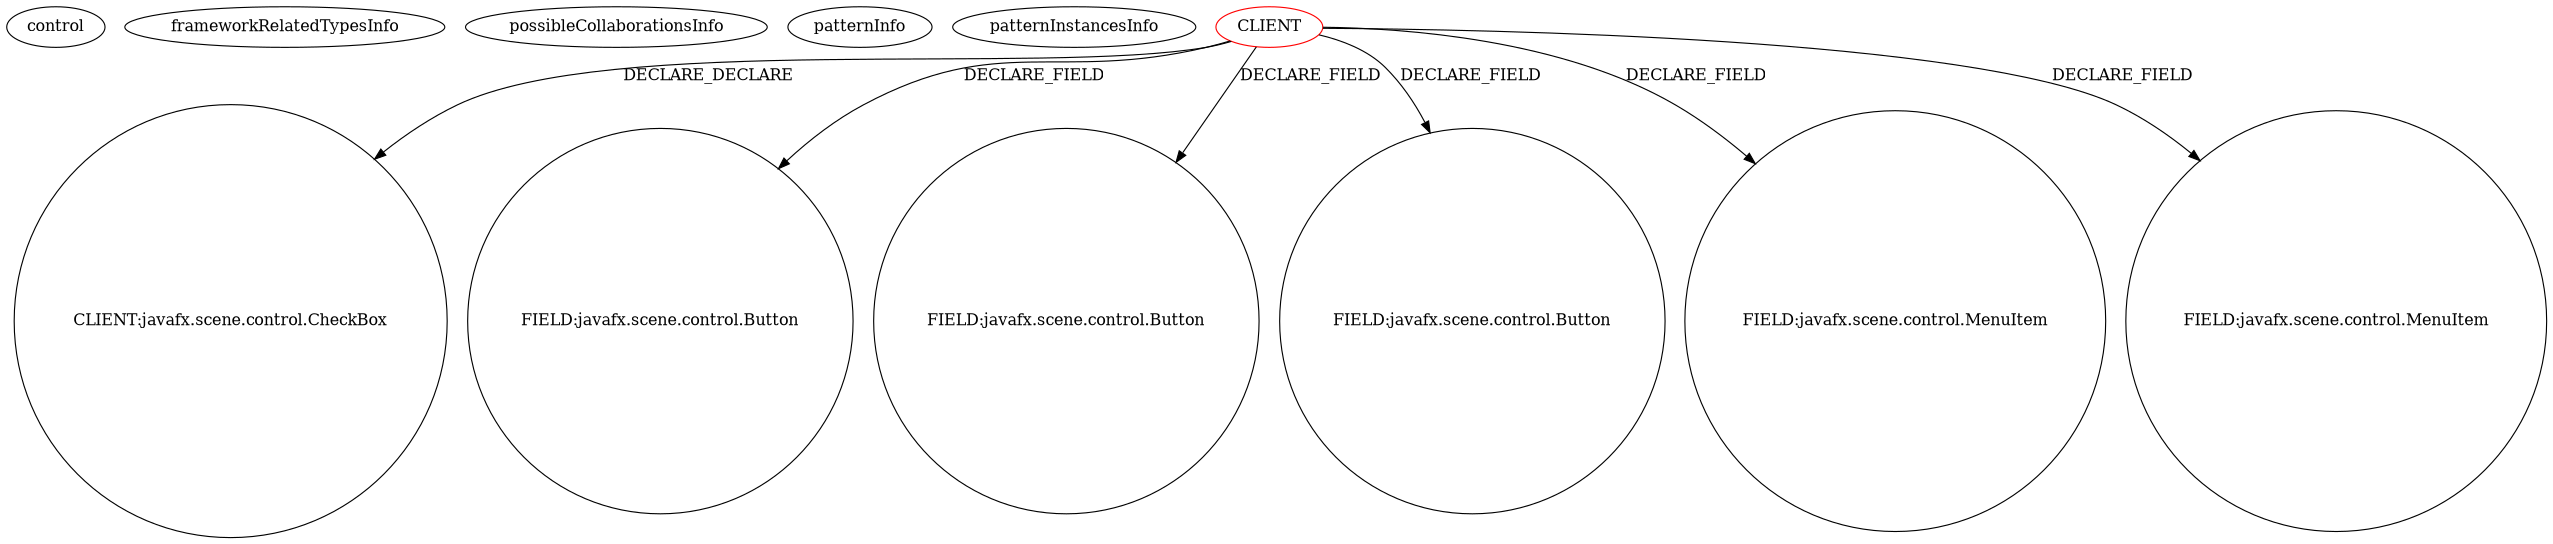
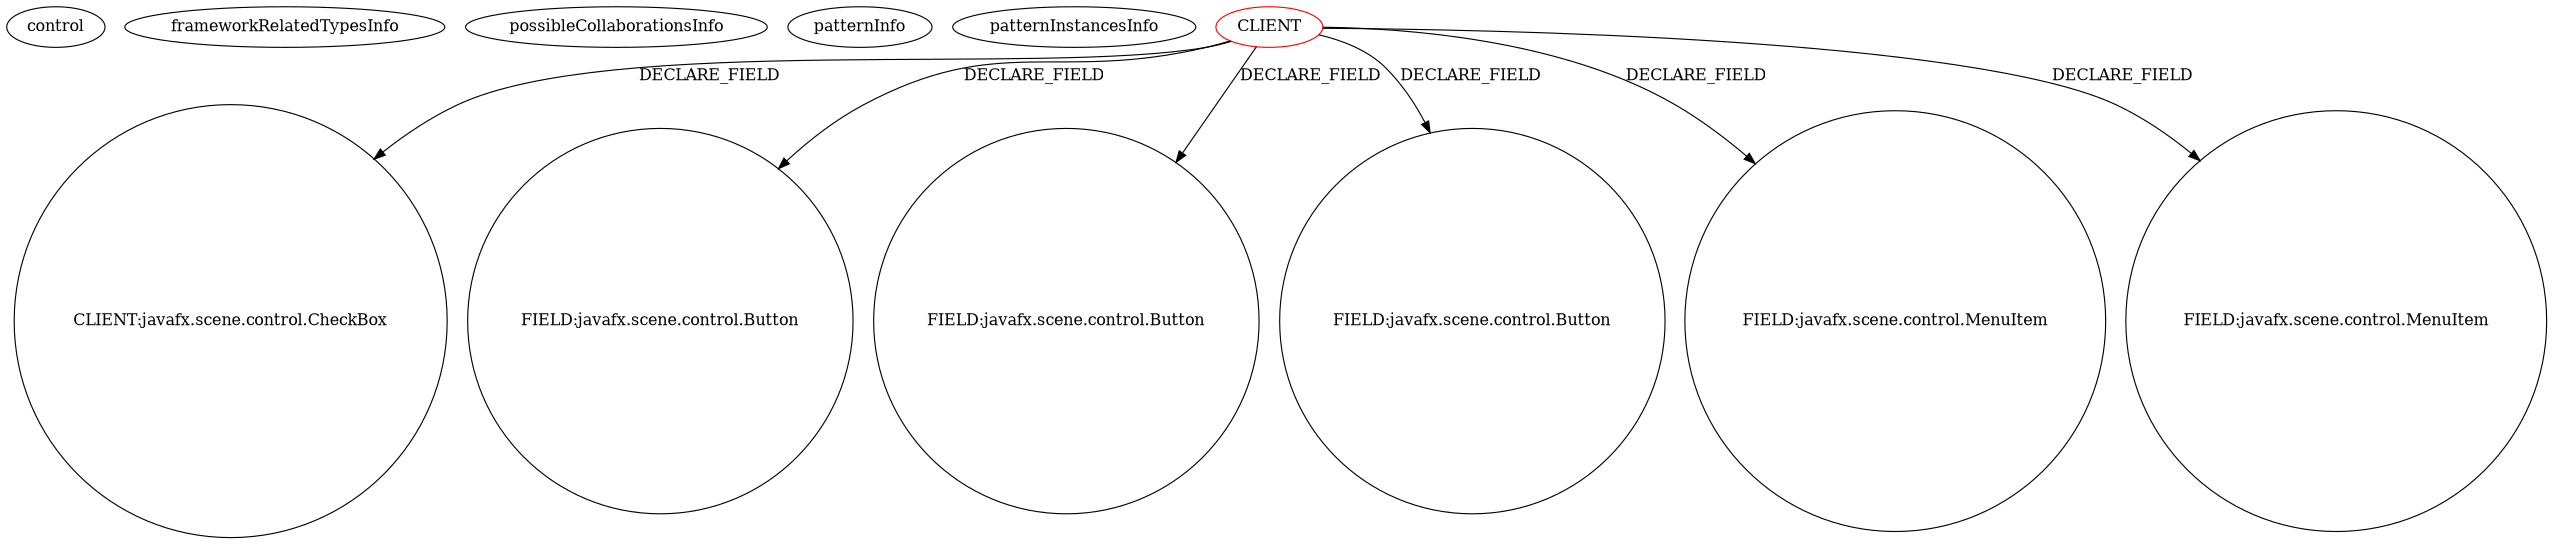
edge "CLIENT" -> "CLIENT:javafx.scene.control.CheckBox": label "DECLARE_DECLARE" -> "DECLARE_FIELD"
